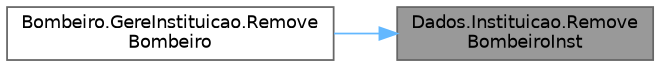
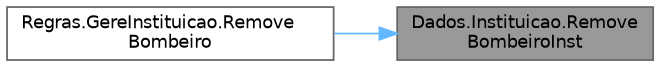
node "Bombeiro.GereInstituicao.Remove Bombeiro": label "Bombeiro.GereInstituicao.Remove Bombeiro" -> "Regras.GereInstituicao.Remove Bombeiro"
